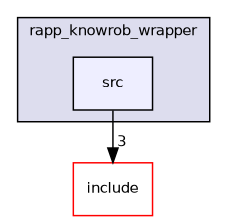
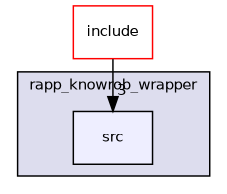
edge "src" -> "include": reversed
